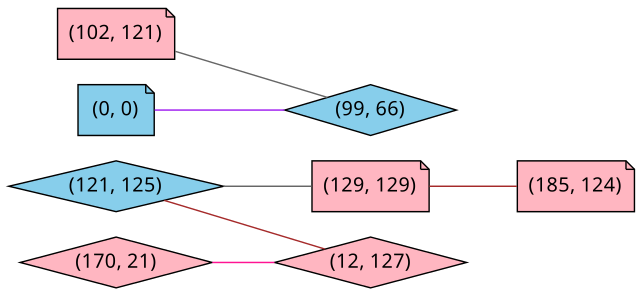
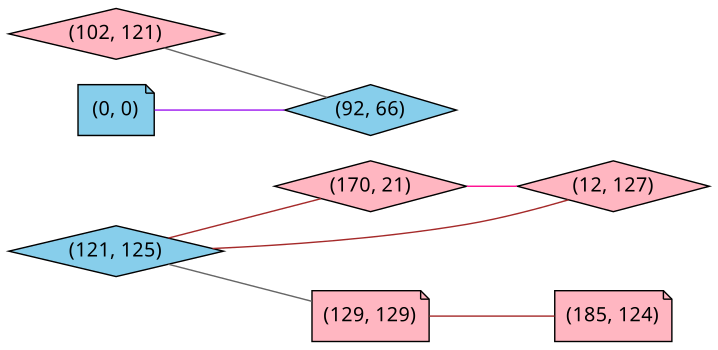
node "(102, 121)": shape note -> diamond
node "(99, 66)": label "(99, 66)" -> "(92, 66)"
edge "(170, 21)" -- "(121, 125)": added
